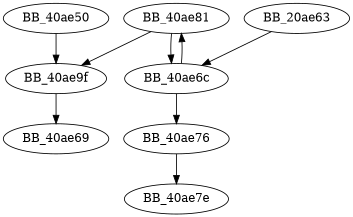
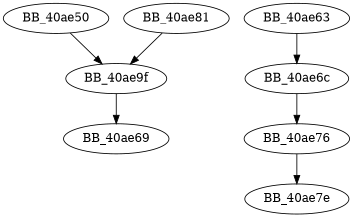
node "BB_20ae63": label "BB_20ae63" -> "BB_40ae63"
edge "BB_40ae81" -> "BB_40ae6c": removed
edge "BB_40ae6c" -> "BB_40ae81": removed
